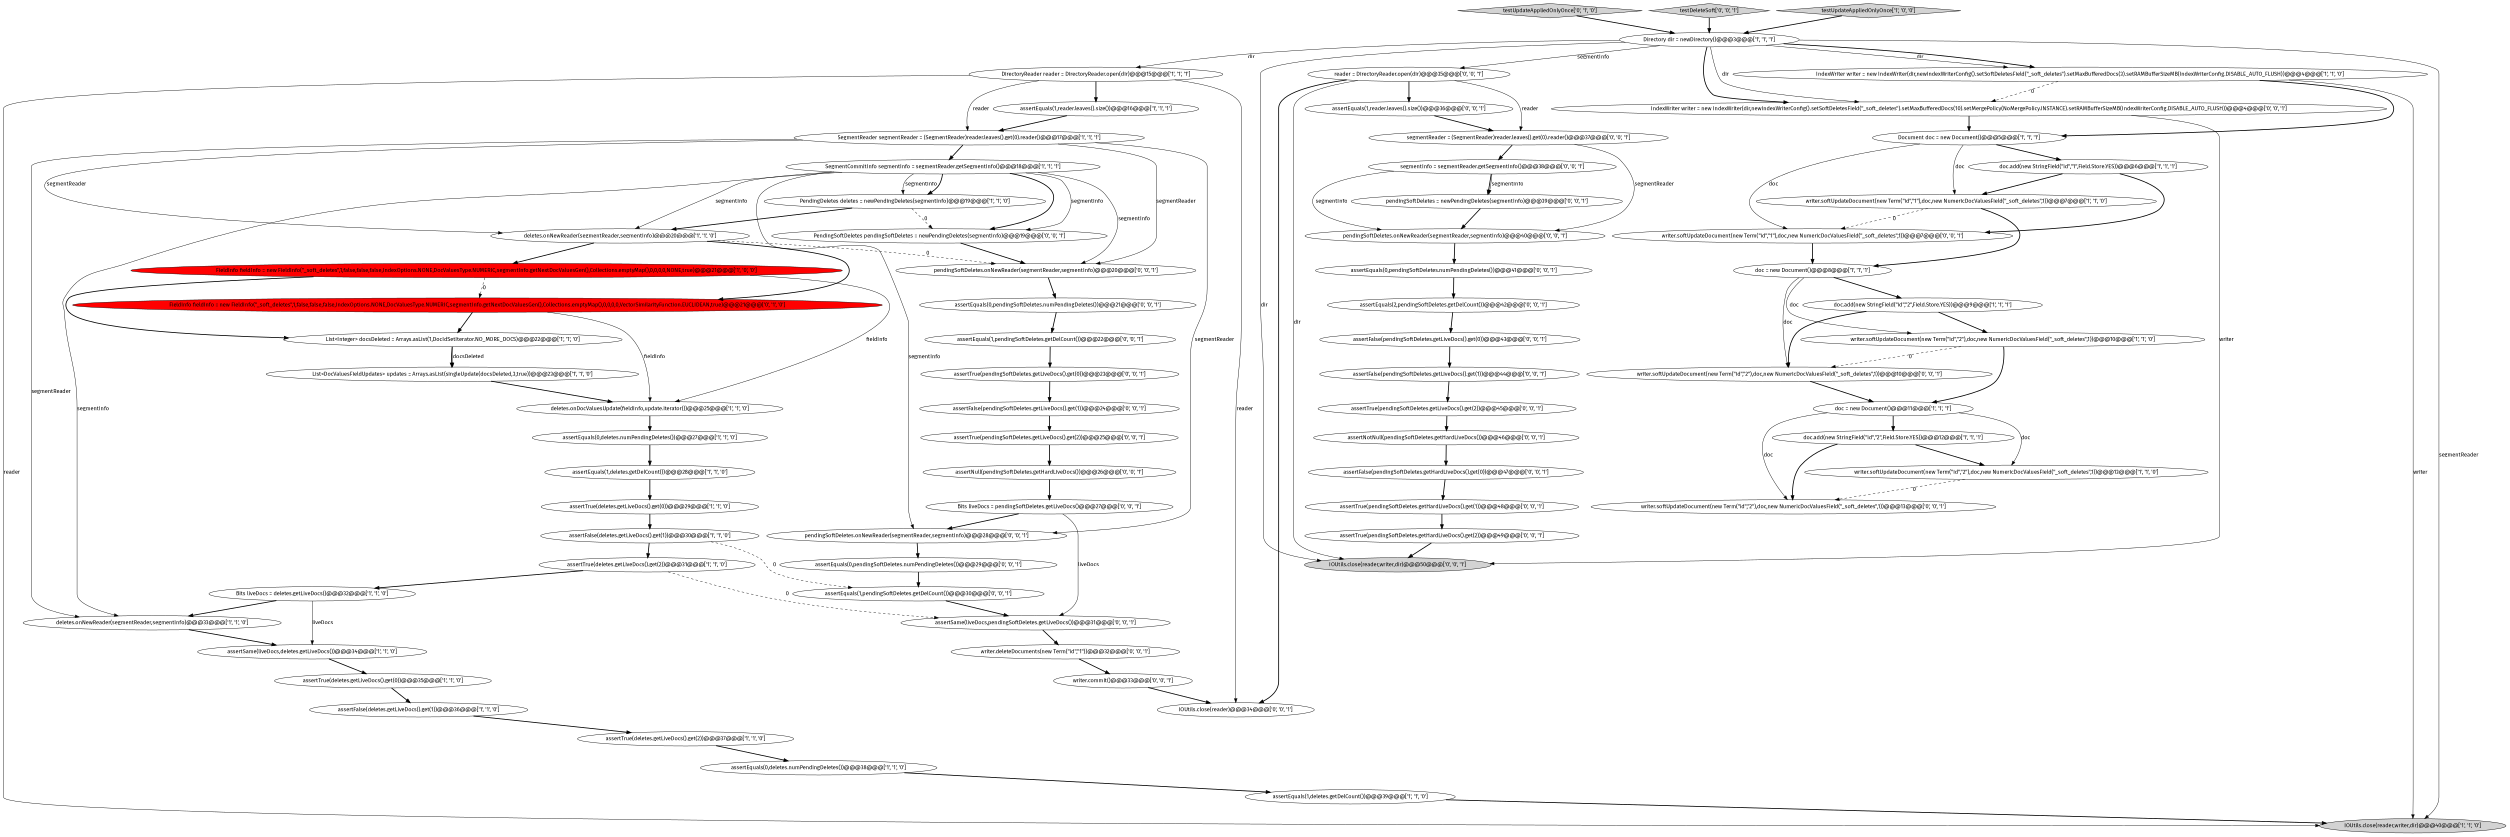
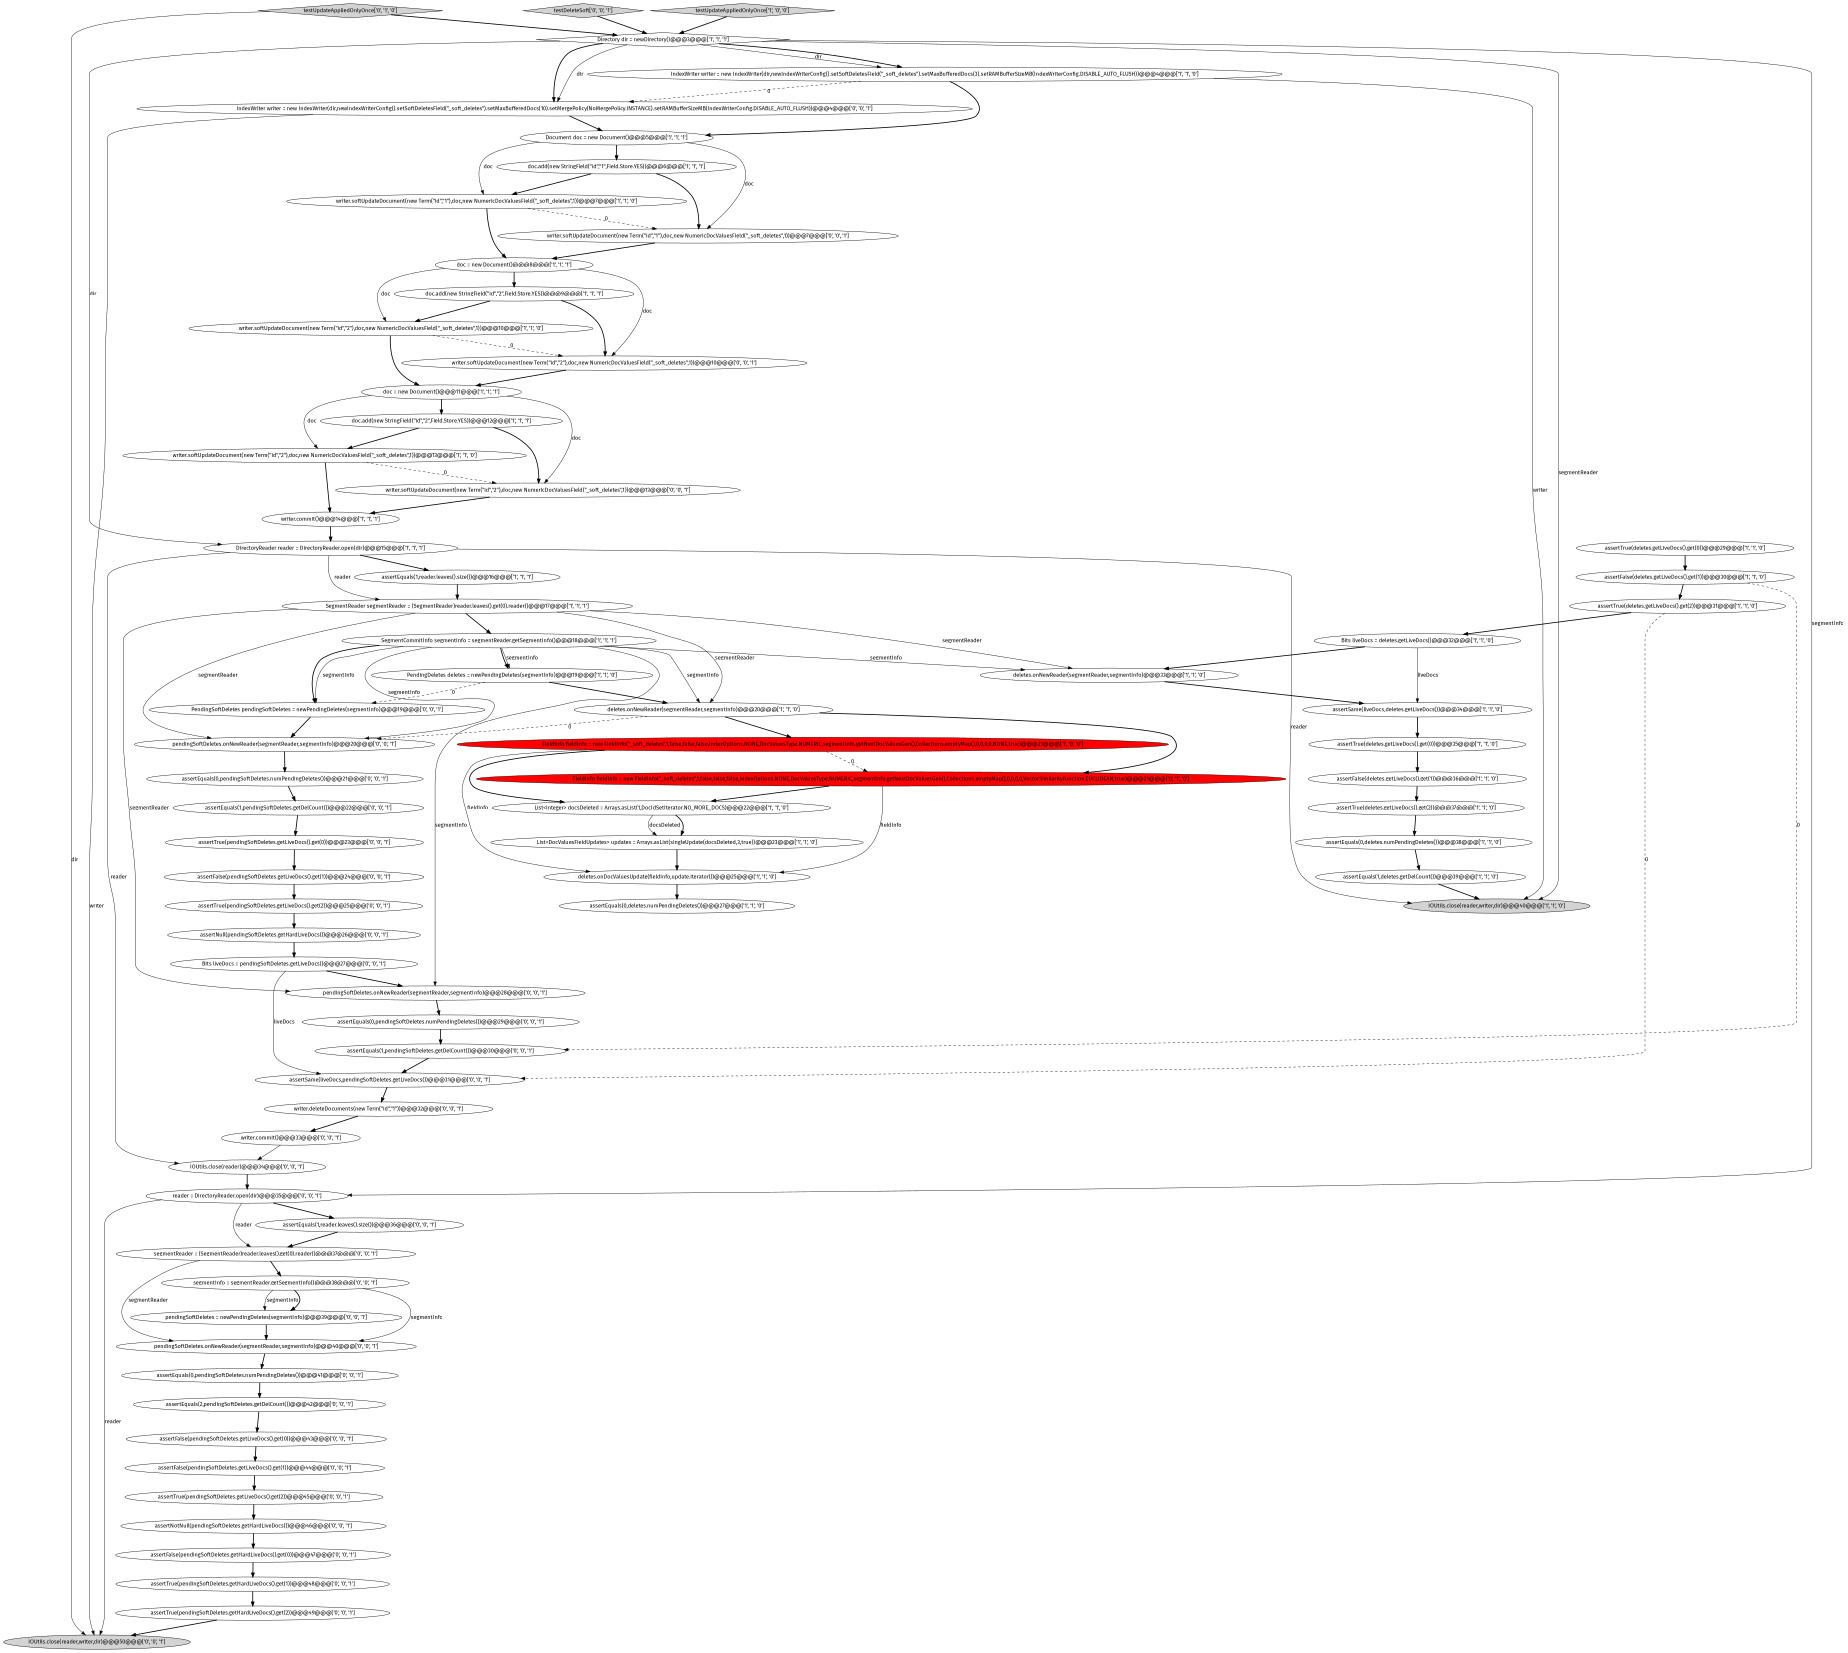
node "Directory dir = newDirectory()@@@3@@@['1', '1', '1']": shape ellipse -> diamond
edge "Directory dir = newDirectory()@@@3@@@['1', '1', '1']" -> "IOUtils.close(reader,writer,dir)@@@50@@@['0', '0', '1']": now "testUpdateAppliedOnlyOnce['0', '1', '0']" -> "IOUtils.close(reader,writer,dir)@@@50@@@['0', '0', '1']"
edge "reader = DirectoryReader.open(dir)@@@35@@@['0', '0', '1']" -> "IOUtils.close(reader,writer,dir)@@@50@@@['0', '0', '1']": label "dir" -> "reader"
edge "reader = DirectoryReader.open(dir)@@@35@@@['0', '0', '1']" -> "IOUtils.close(reader)@@@34@@@['0', '0', '1']": reversed
node "assertEquals(1,deletes.getDelCount())@@@28@@@['1', '1', '0']": removed
node "writer.commit()@@@14@@@['1', '1', '1']": added
edge "writer.commit()@@@33@@@['0', '0', '1']" -> "IOUtils.close(reader)@@@34@@@['0', '0', '1']": style bold -> solid
